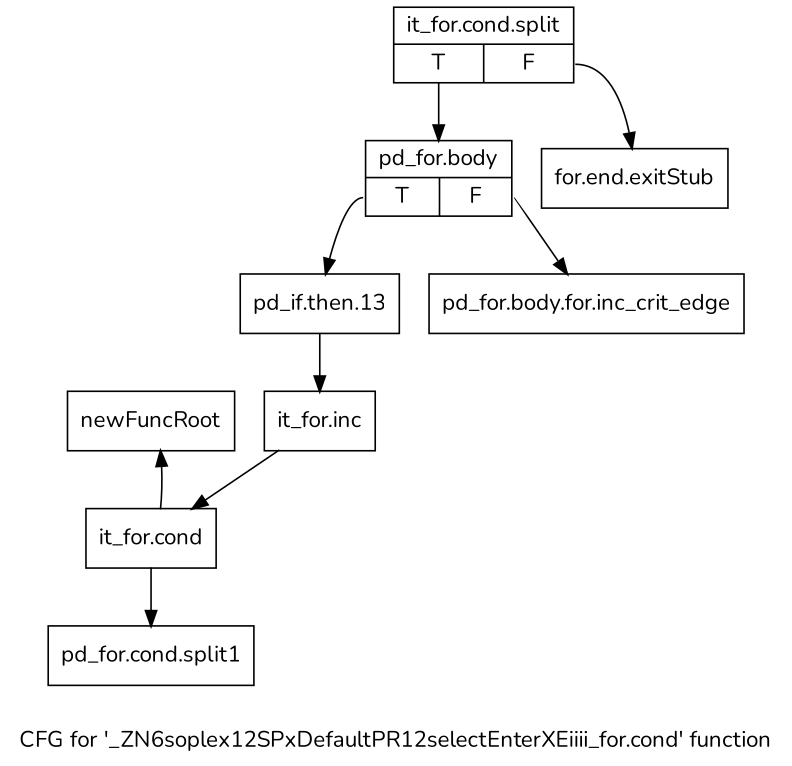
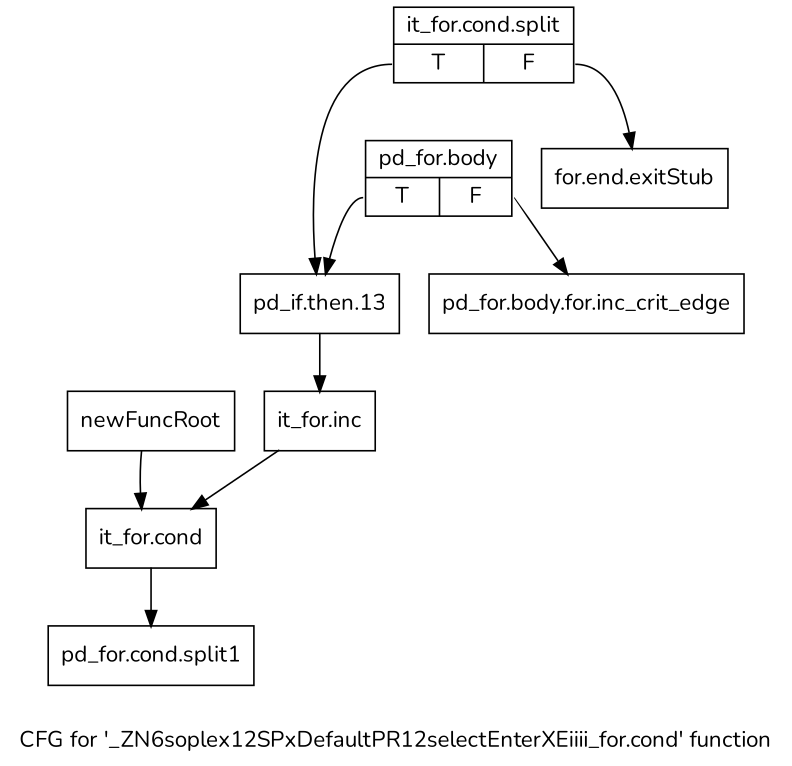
edge "it_for.cond.split" -> "pd_for.body": now "it_for.cond.split" -> "pd_if.then.13"
edge "it_for.cond" -> "newFuncRoot": reversed
